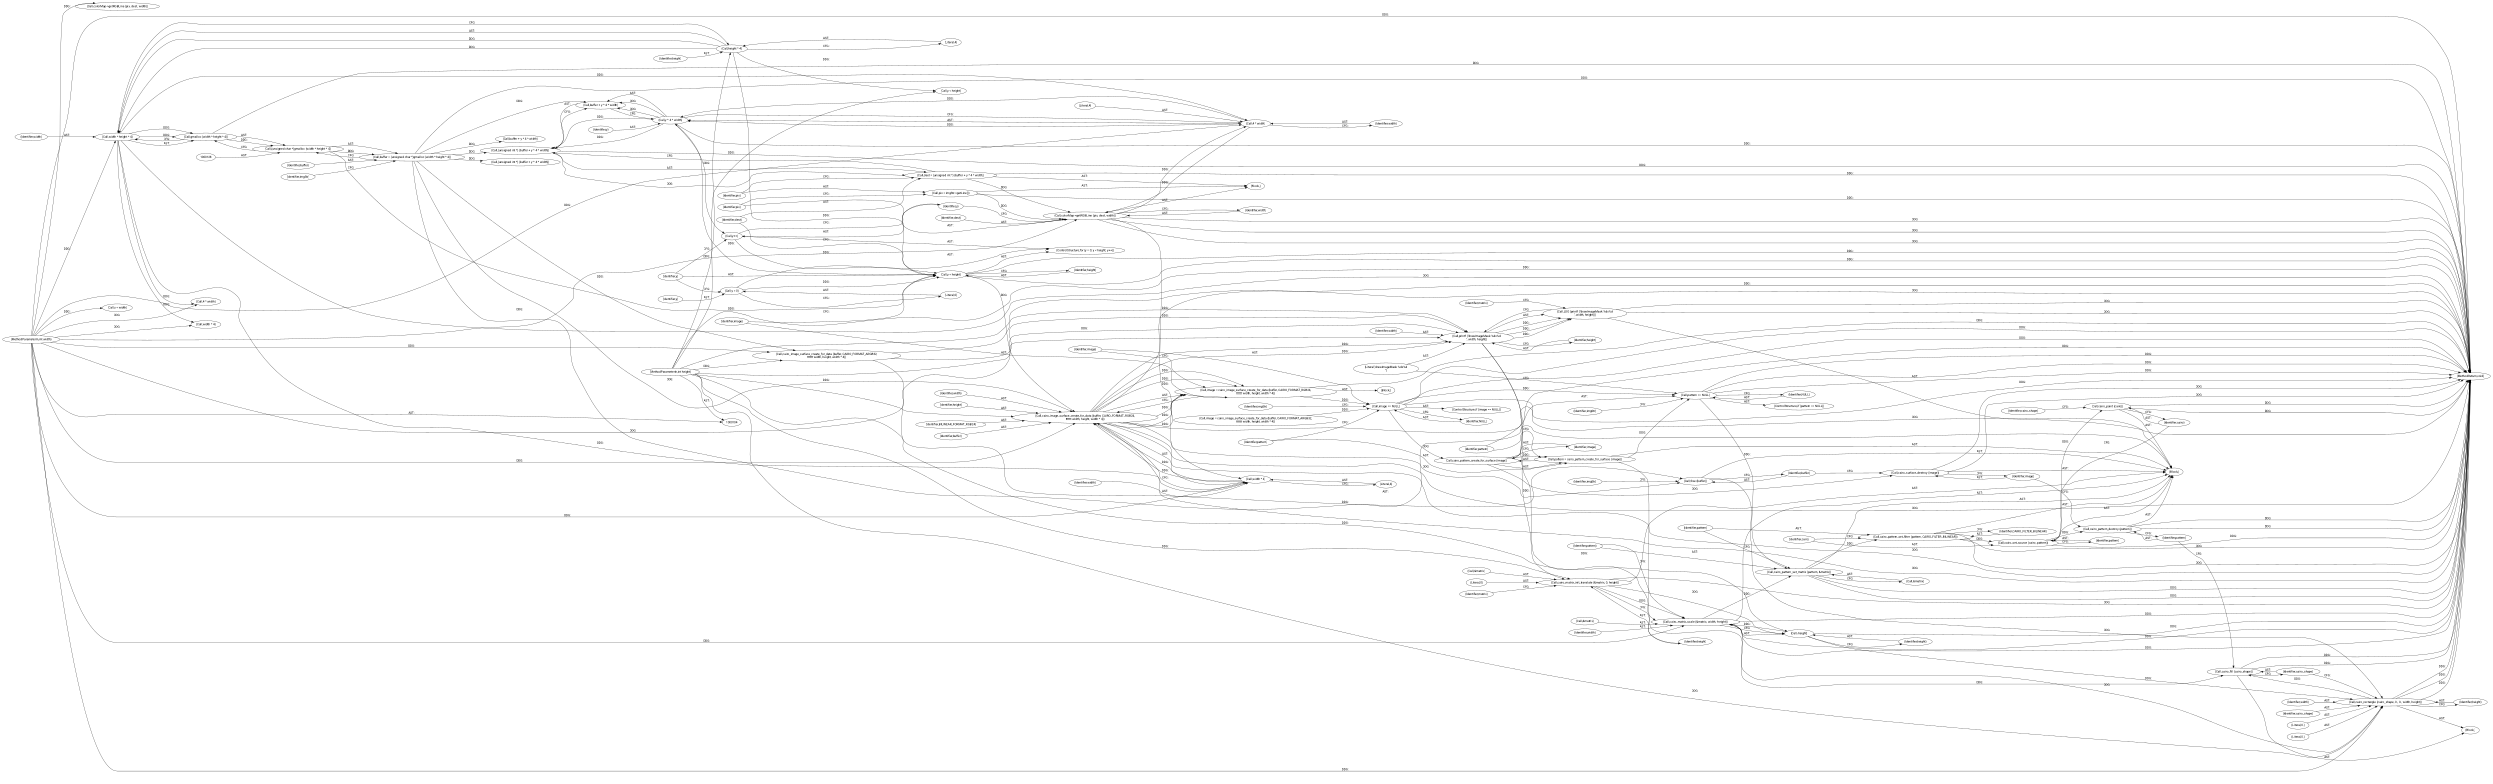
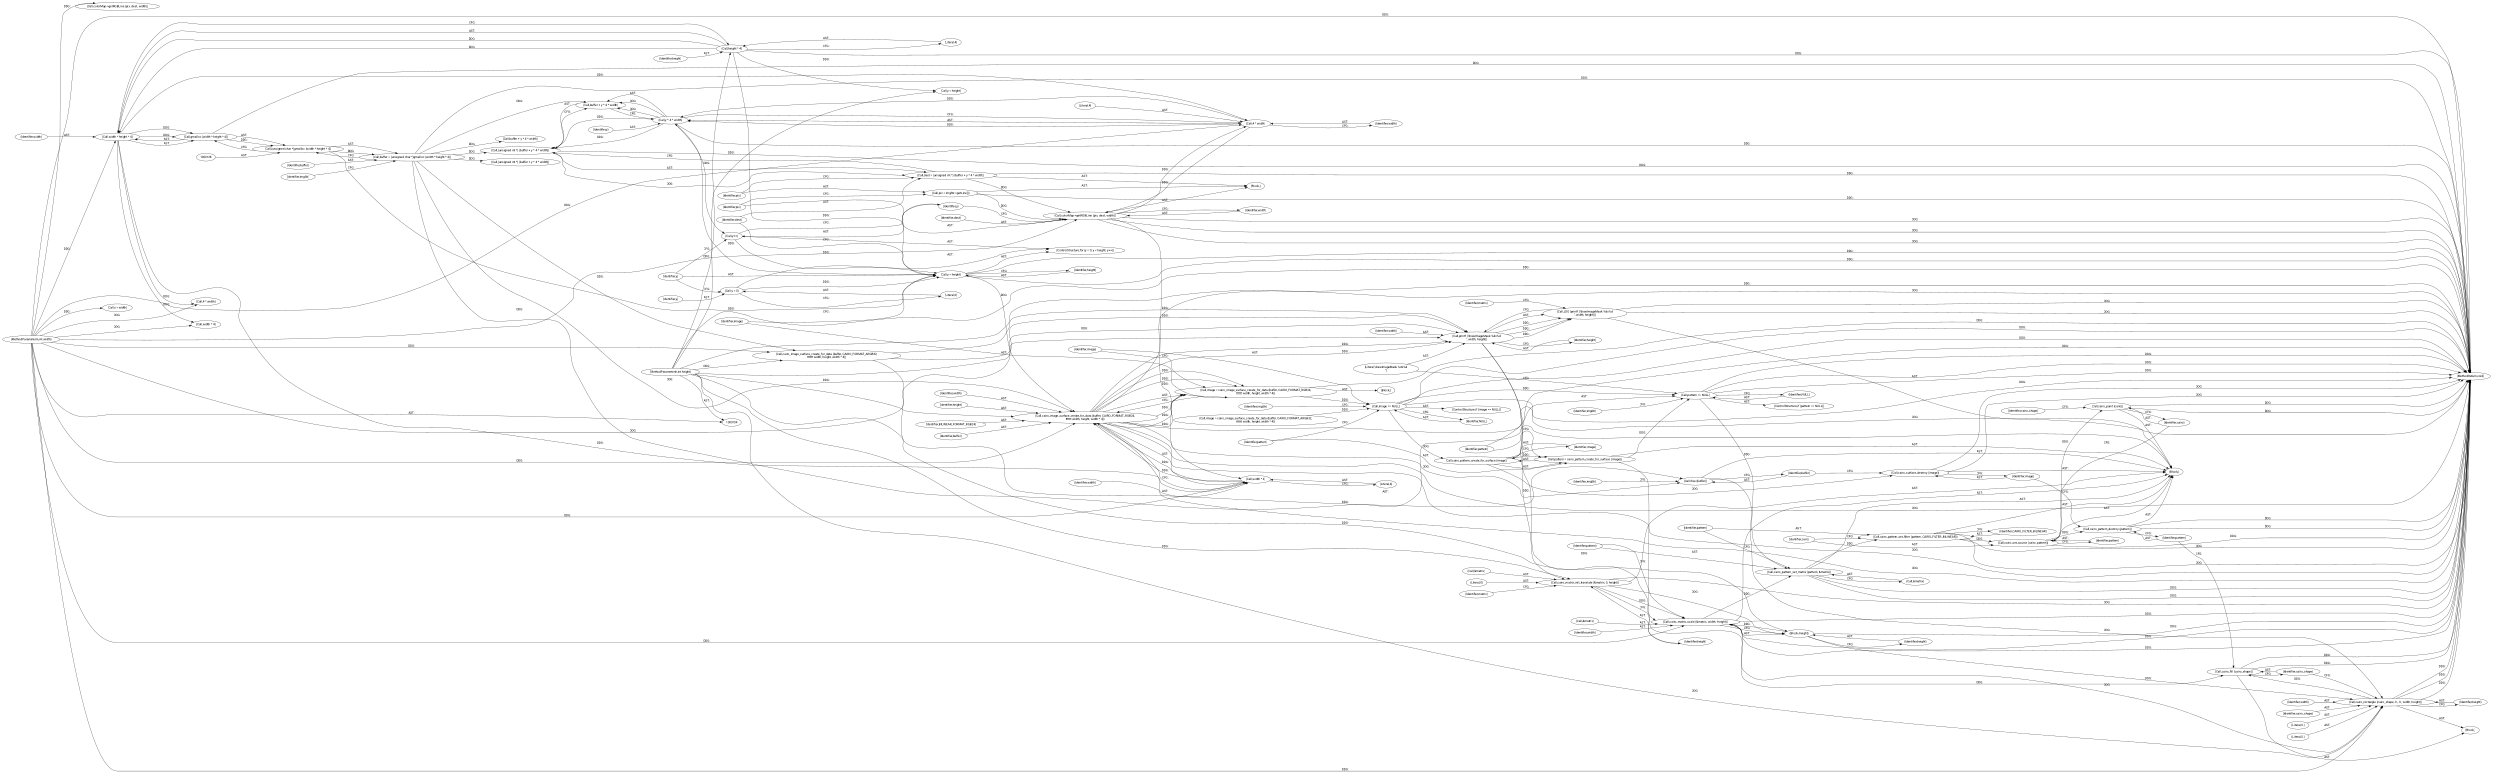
edge "(Call,gmalloc (width * height * 4))" -> "(Call,width * height * 4)": label "CFG: " -> "AST: "
edge "(Call,width * height * 4)" -> "(MethodReturn,void)": now "(Call,height * 4)" -> "(MethodReturn,void)"
node "(Call,-height)": label "(Call,-height)" -> "(Block,-height)"
